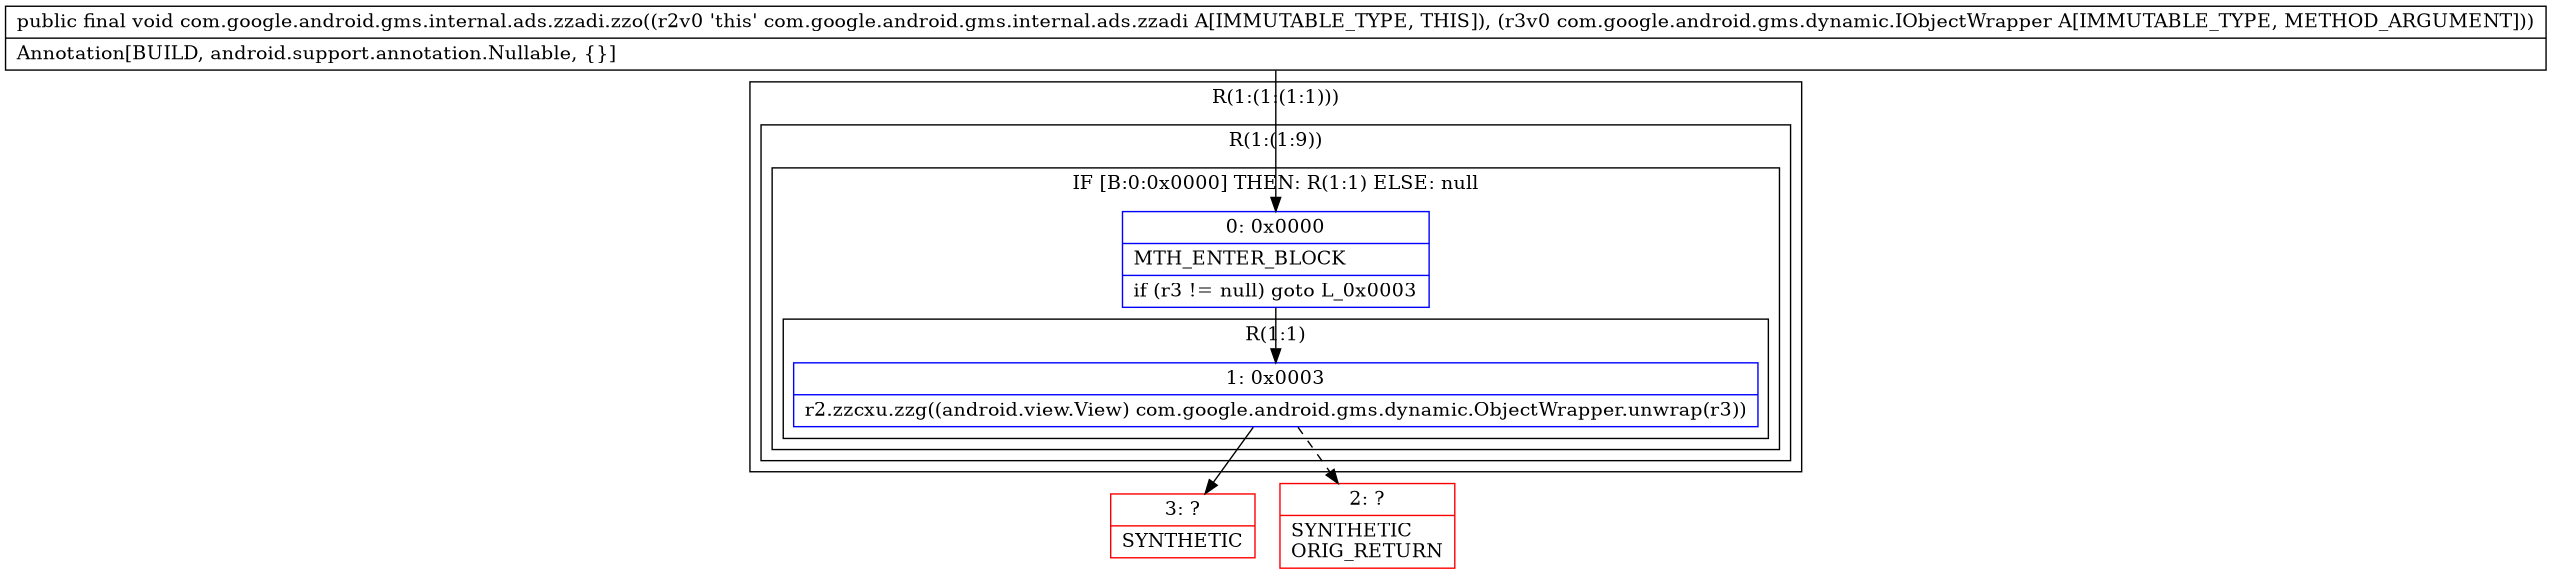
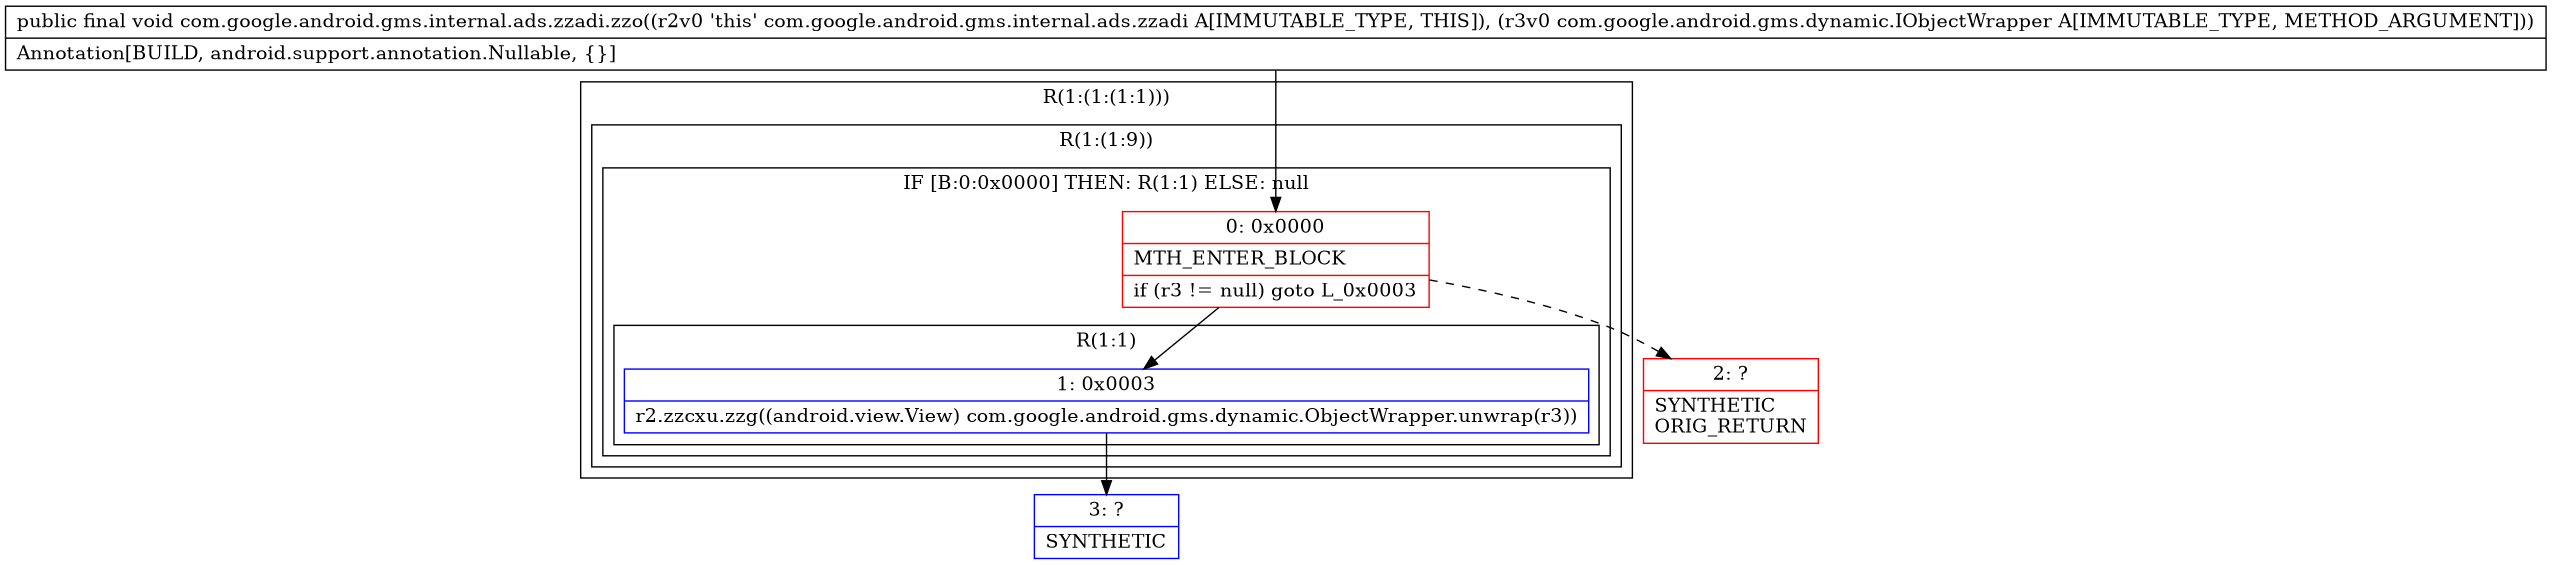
node "0: 0x0000": color blue -> red
edge "1: 0x0003" -> "2: ?": now "0: 0x0000" -> "2: ?"
node "3: ?": color red -> blue
